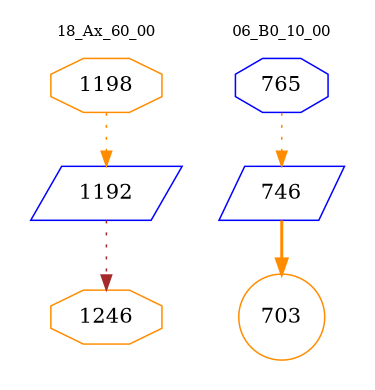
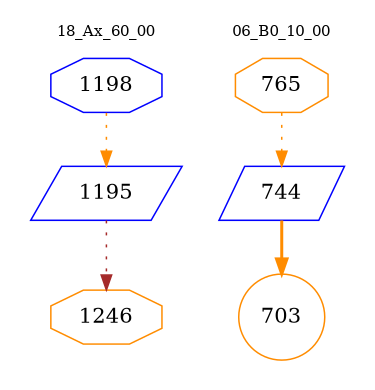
node "1198": color darkorange -> blue
node "765": color blue -> darkorange
node "1192": label "1192" -> "1195"
node "746": label "746" -> "744"
